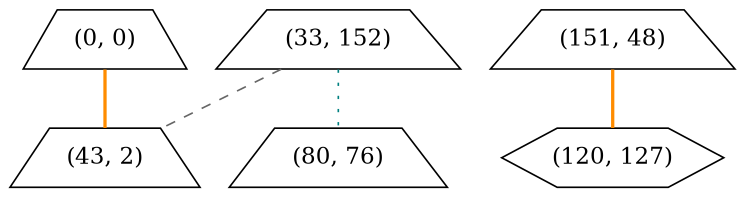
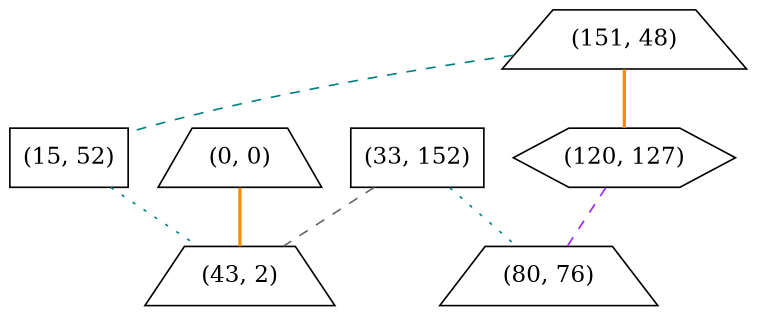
node "(33, 152)": shape trapezium -> box
node "(15, 52)": added
edge "(120, 127)" -- "(80, 76)": added
